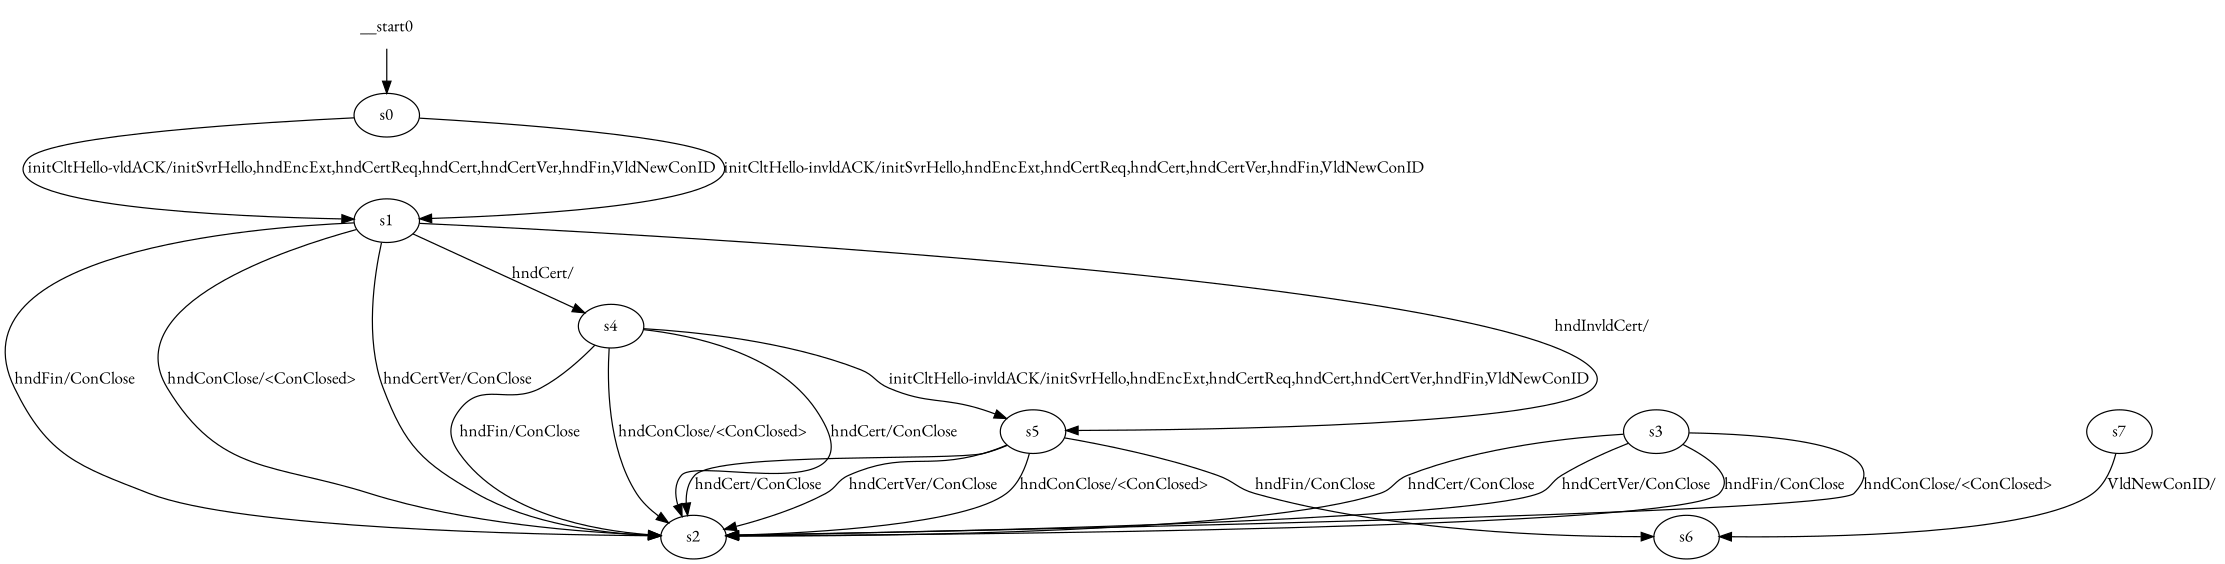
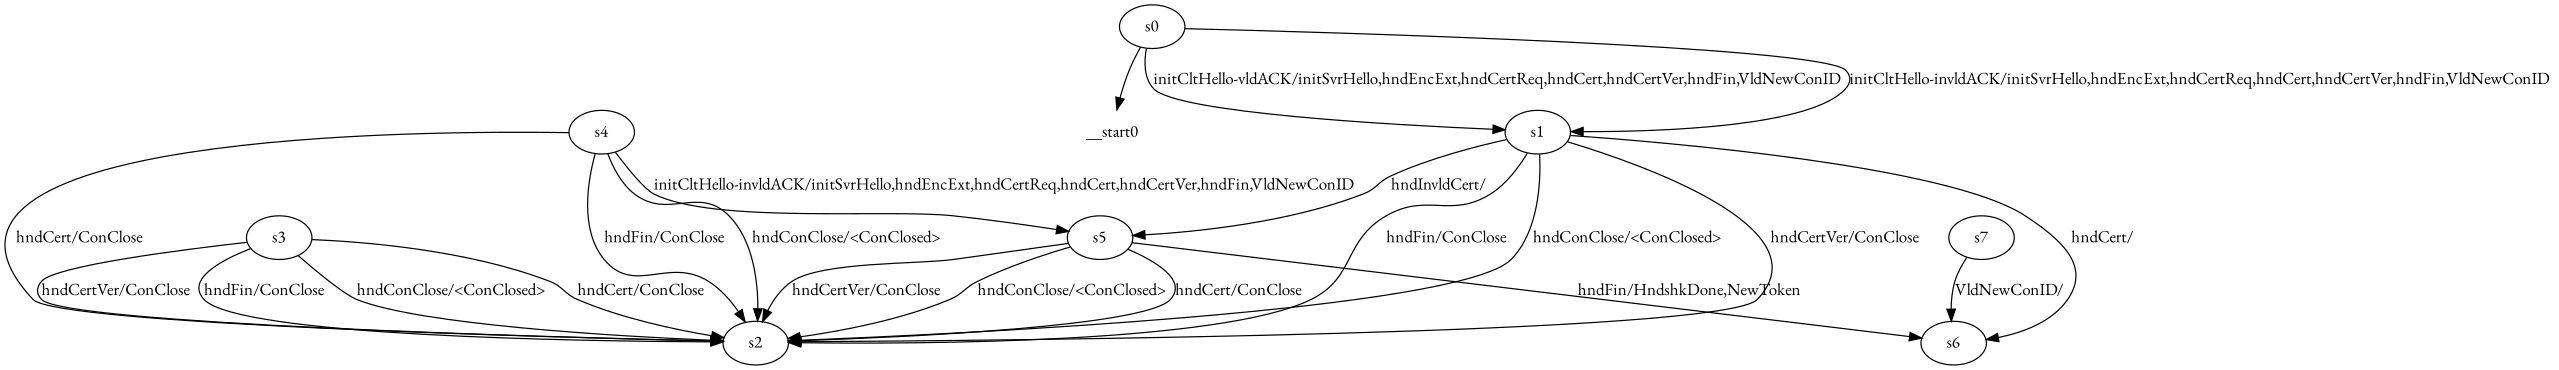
edge "__start0" -> "s0": reversed
edge "s1" -> "s4": now "s1" -> "s6"
edge "s5" -> "s6": label "hndFin/ConClose " -> "hndFin/HndshkDone,NewToken "
